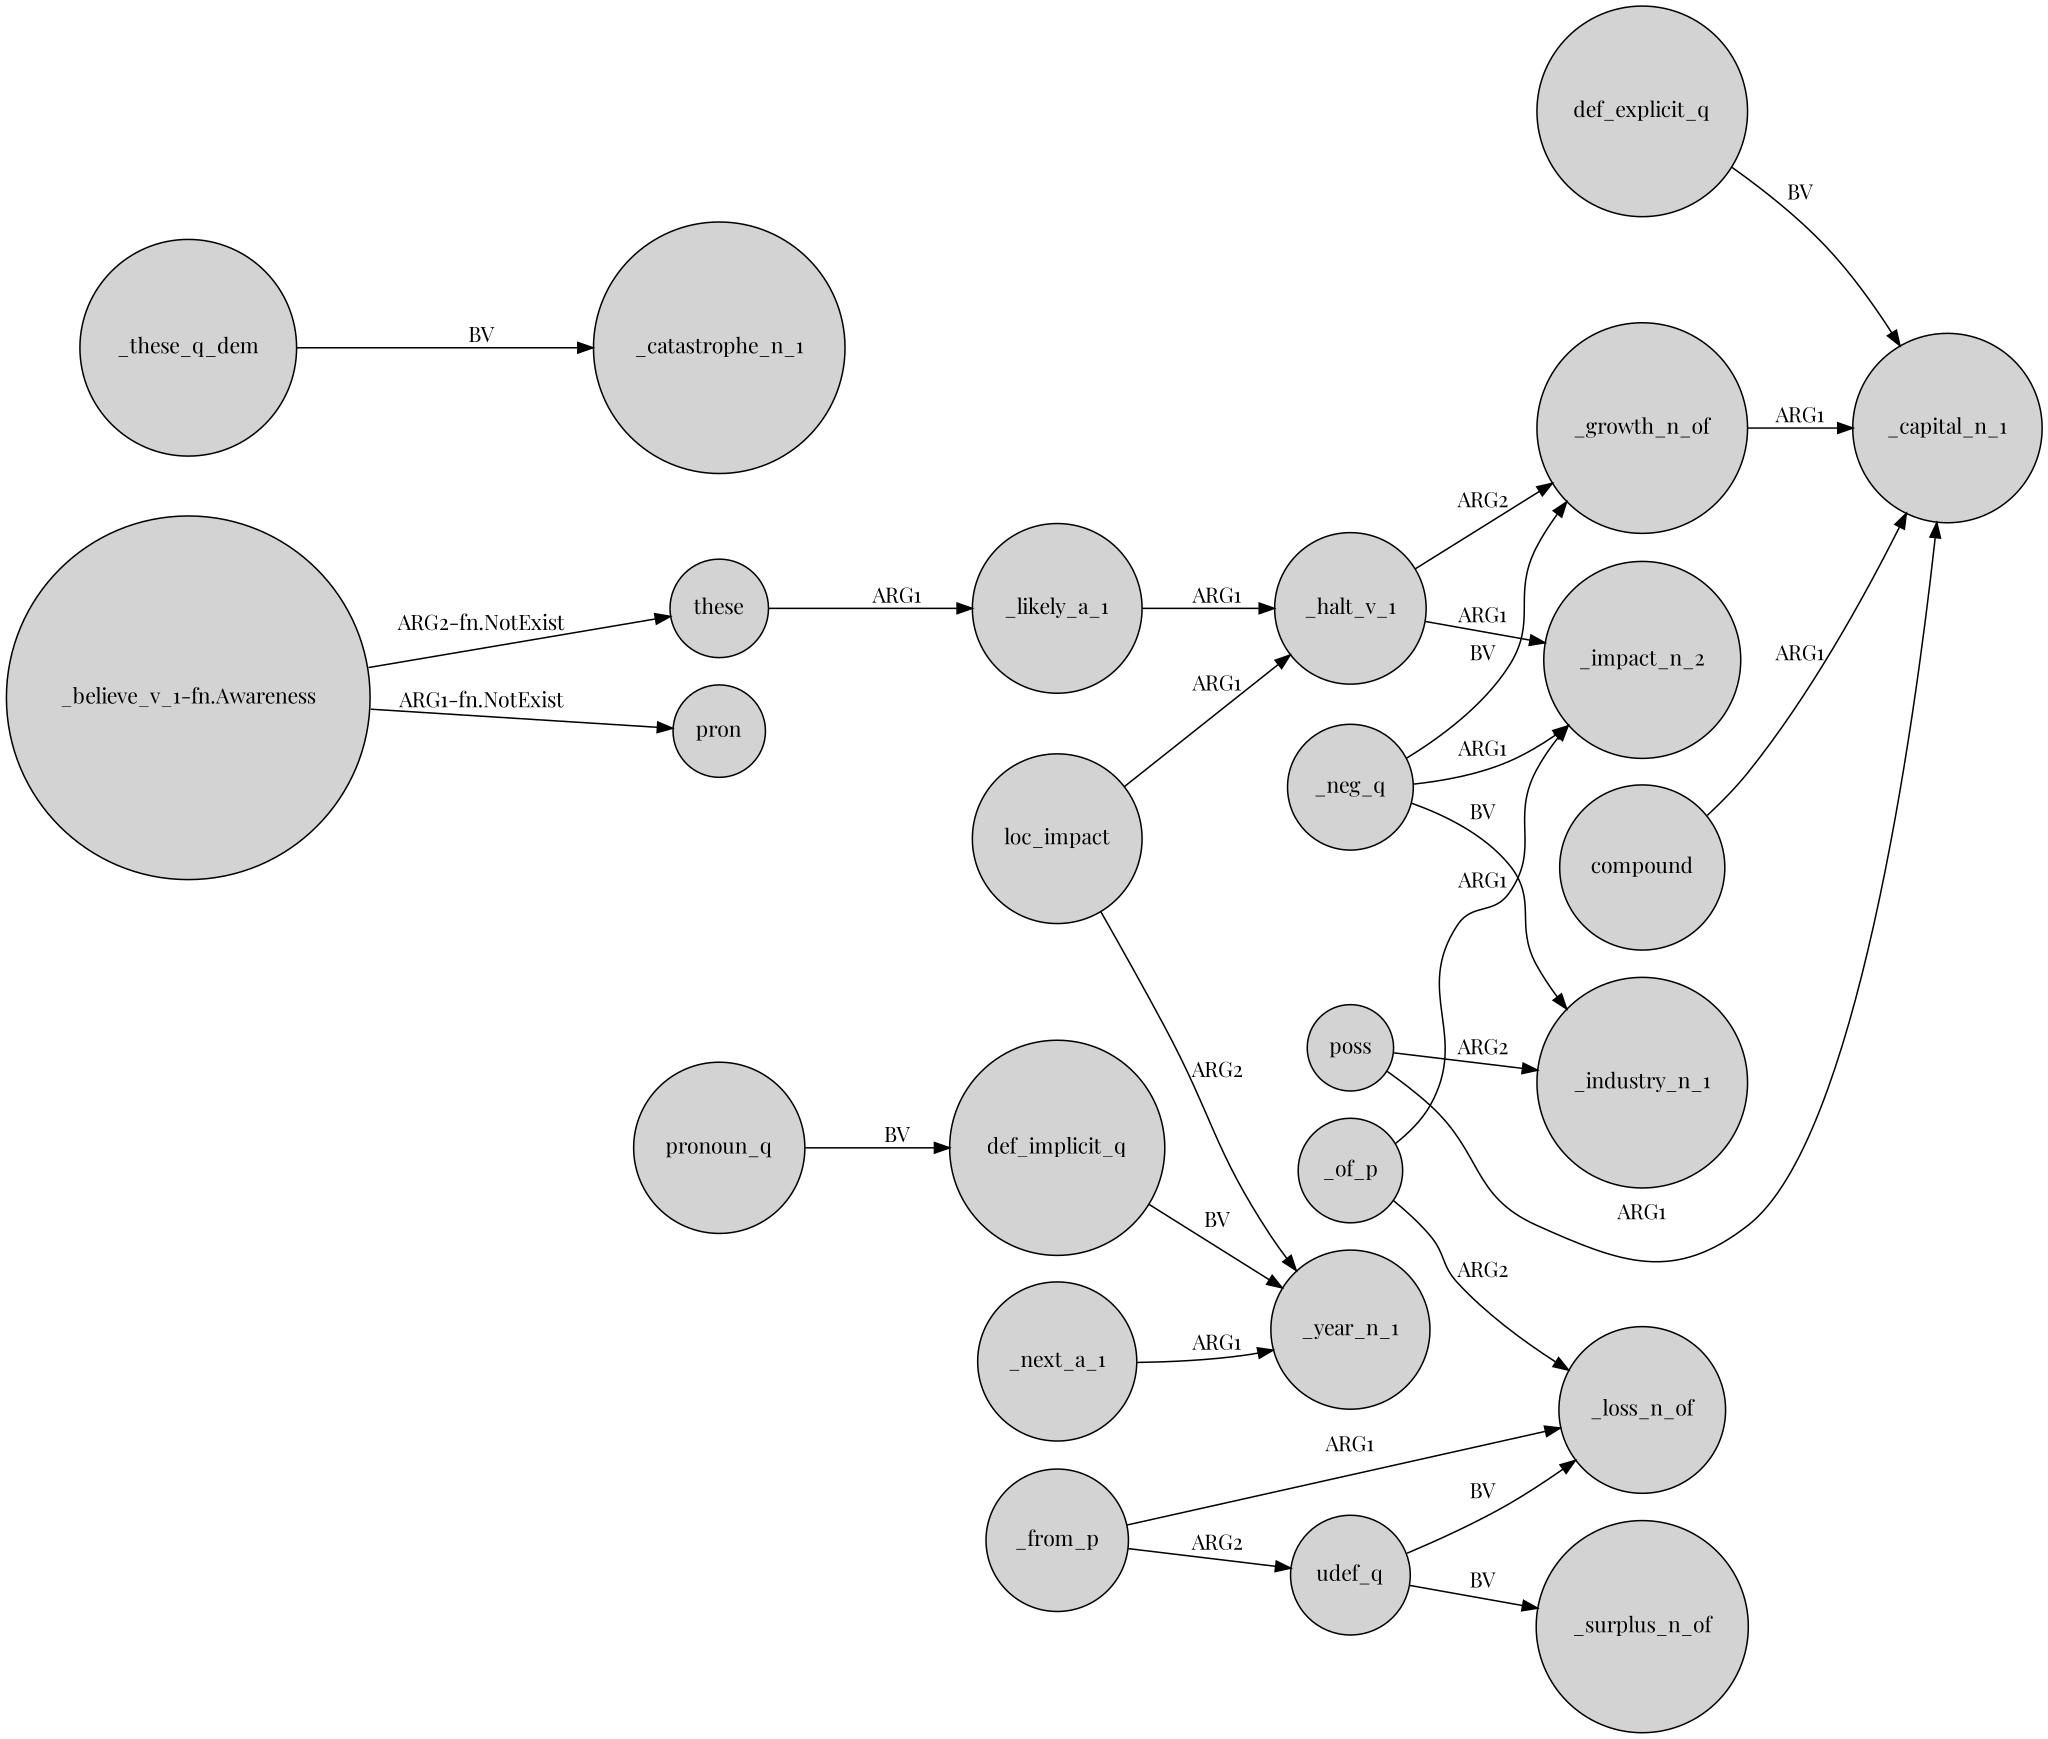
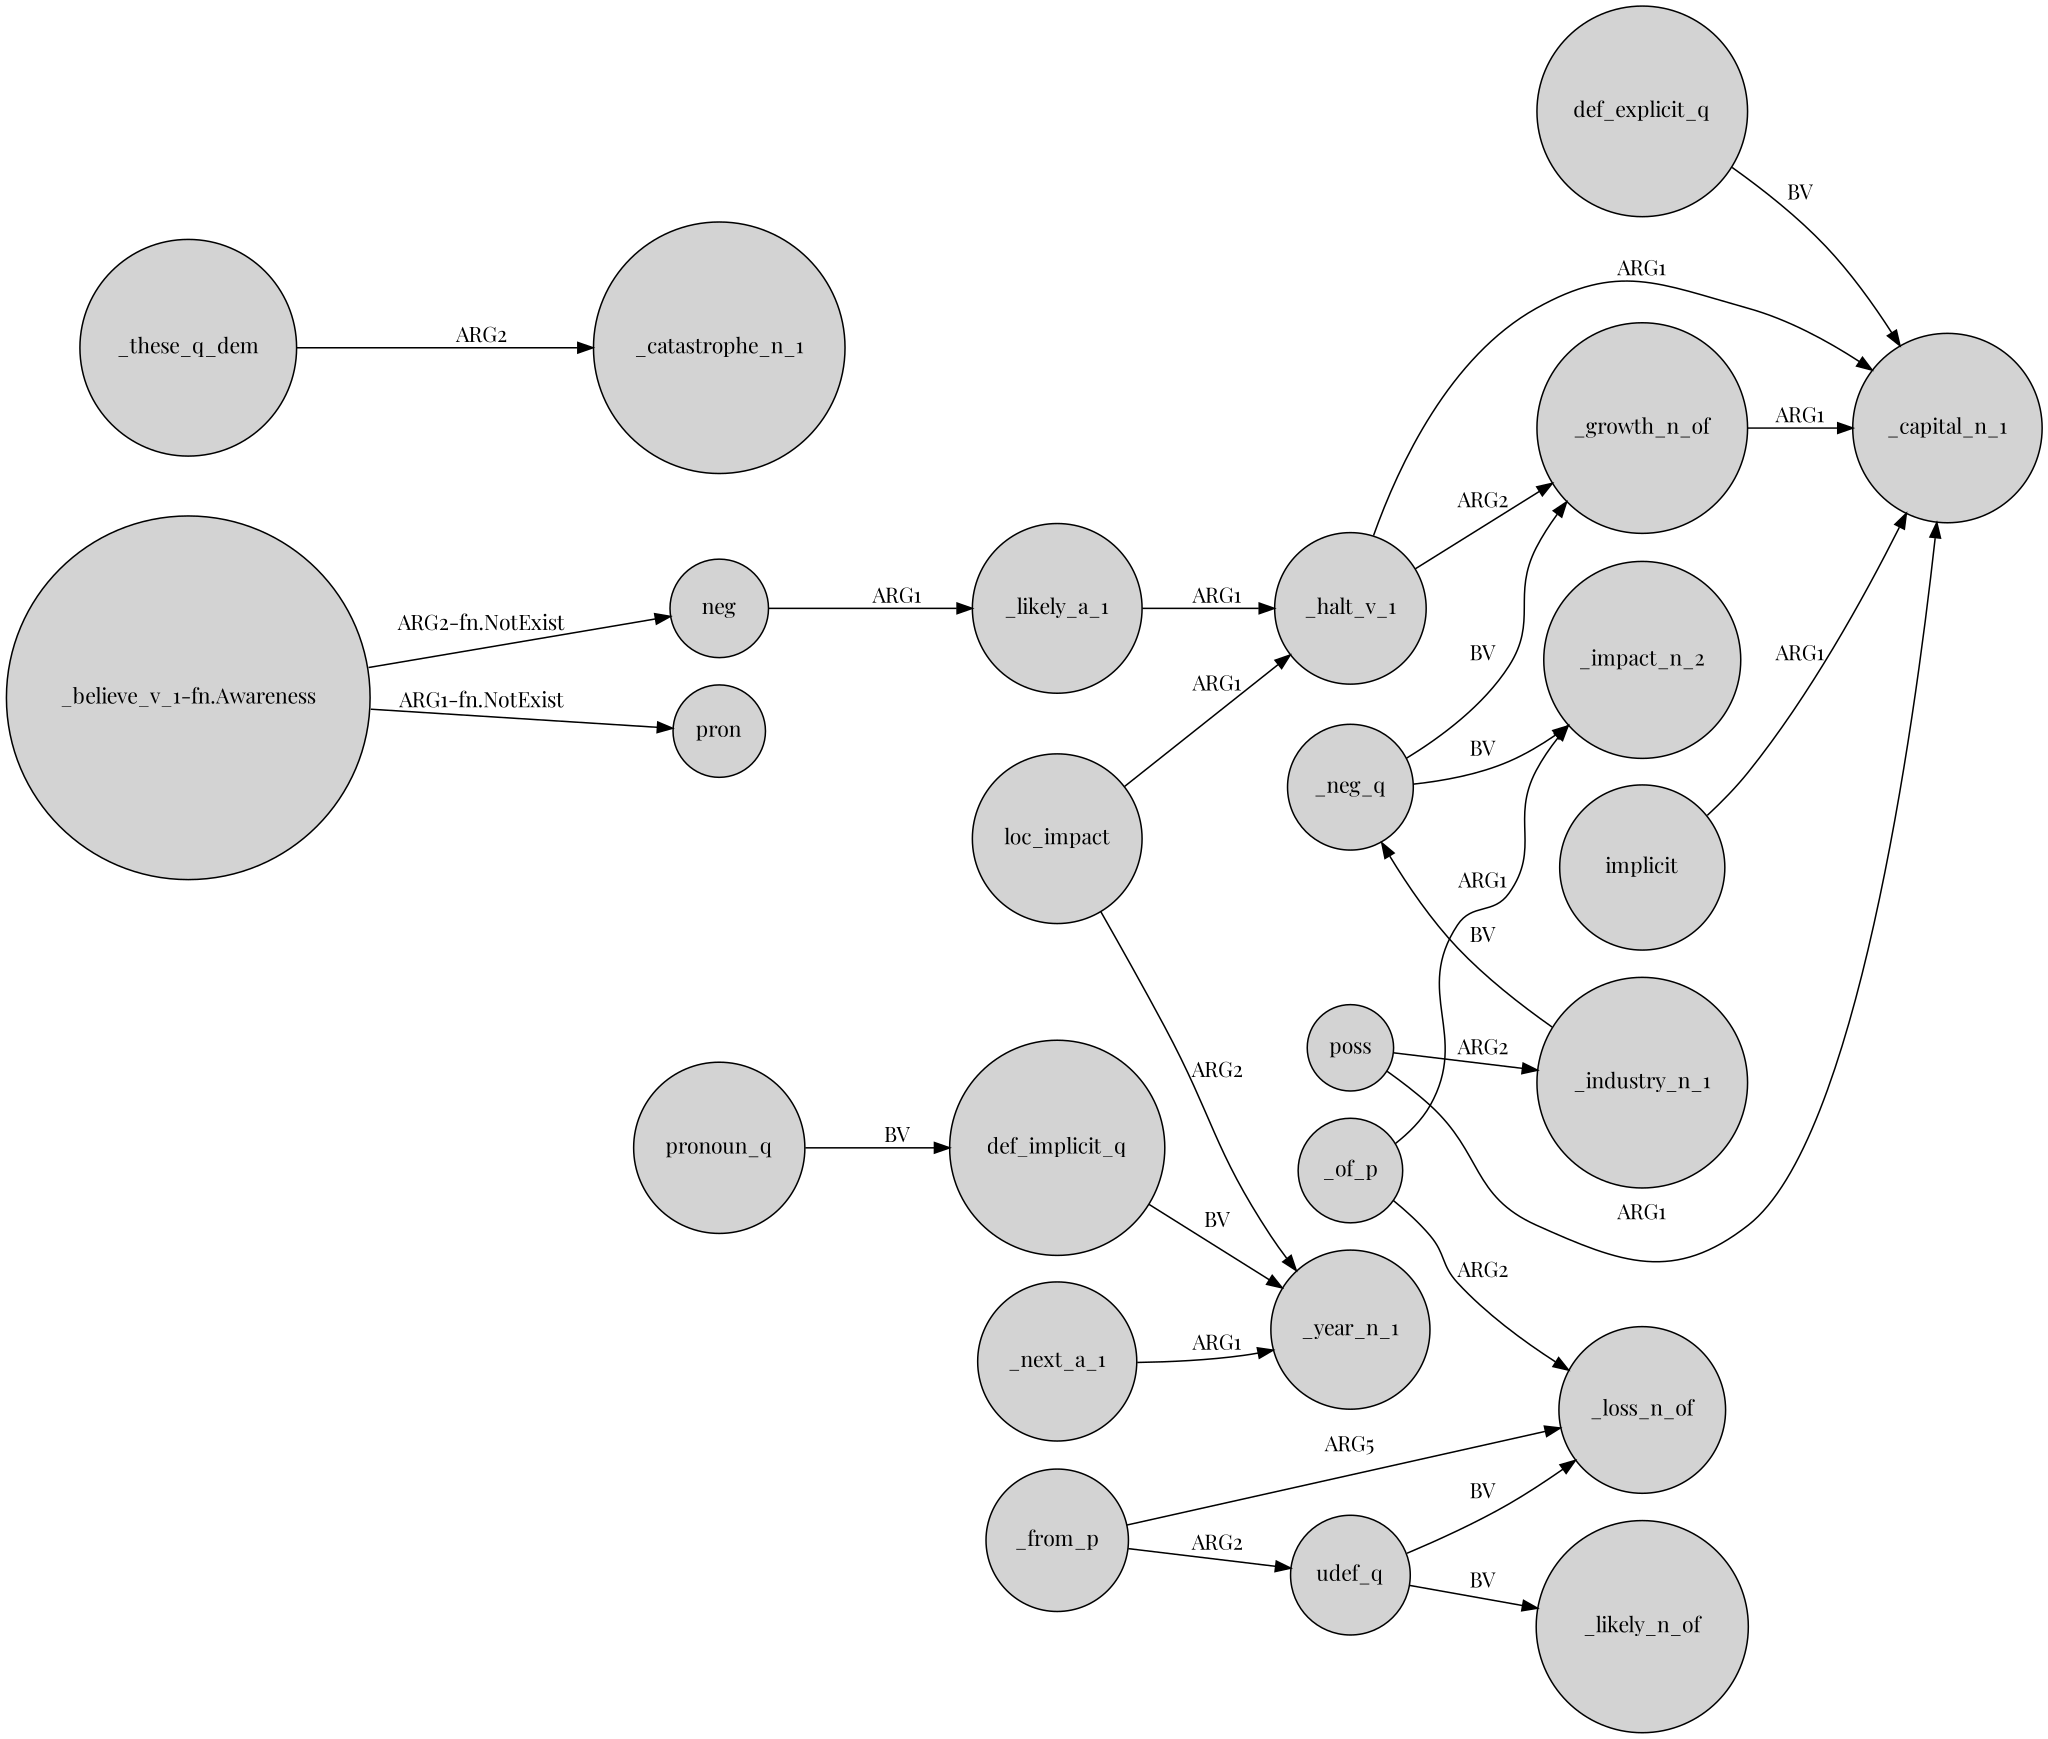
edge "_these_q_dem" -> "_catastrophe_n_1": label "BV" -> "ARG2"
node "these": label "these" -> "neg"
edge "_halt_v_1" -> "_impact_n_2": now "_halt_v_1" -> "_capital_n_1"
edge "_neg_q" -> "_impact_n_2": label "ARG1" -> "BV"
edge "_neg_q" -> "_industry_n_1": reversed
node "compound": label "compound" -> "implicit"
edge "_from_p" -> "_loss_n_of": label "ARG1" -> "ARG5"
node "_surplus_n_of": label "_surplus_n_of" -> "_likely_n_of"
